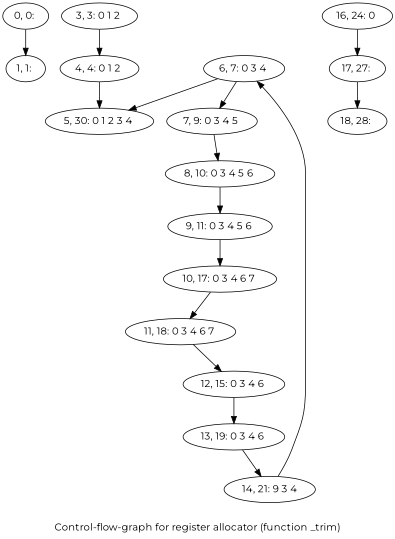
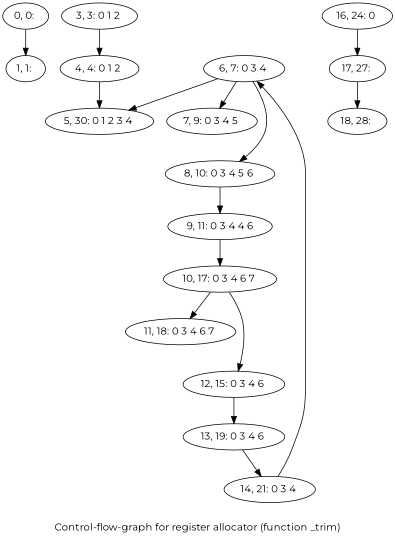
edge "7, 9: 0 3 4 5" -> "8, 10: 0 3 4 5 6": now "6, 7: 0 3 4" -> "8, 10: 0 3 4 5 6"
node "9, 11: 0 3 4 5 6": label "9, 11: 0 3 4 5 6" -> "9, 11: 0 3 4 4 6"
edge "11, 18: 0 3 4 6 7" -> "12, 15: 0 3 4 6": now "10, 17: 0 3 4 6 7" -> "12, 15: 0 3 4 6"
node "14, 21: 9 3 4": label "14, 21: 9 3 4" -> "14, 21: 0 3 4"
